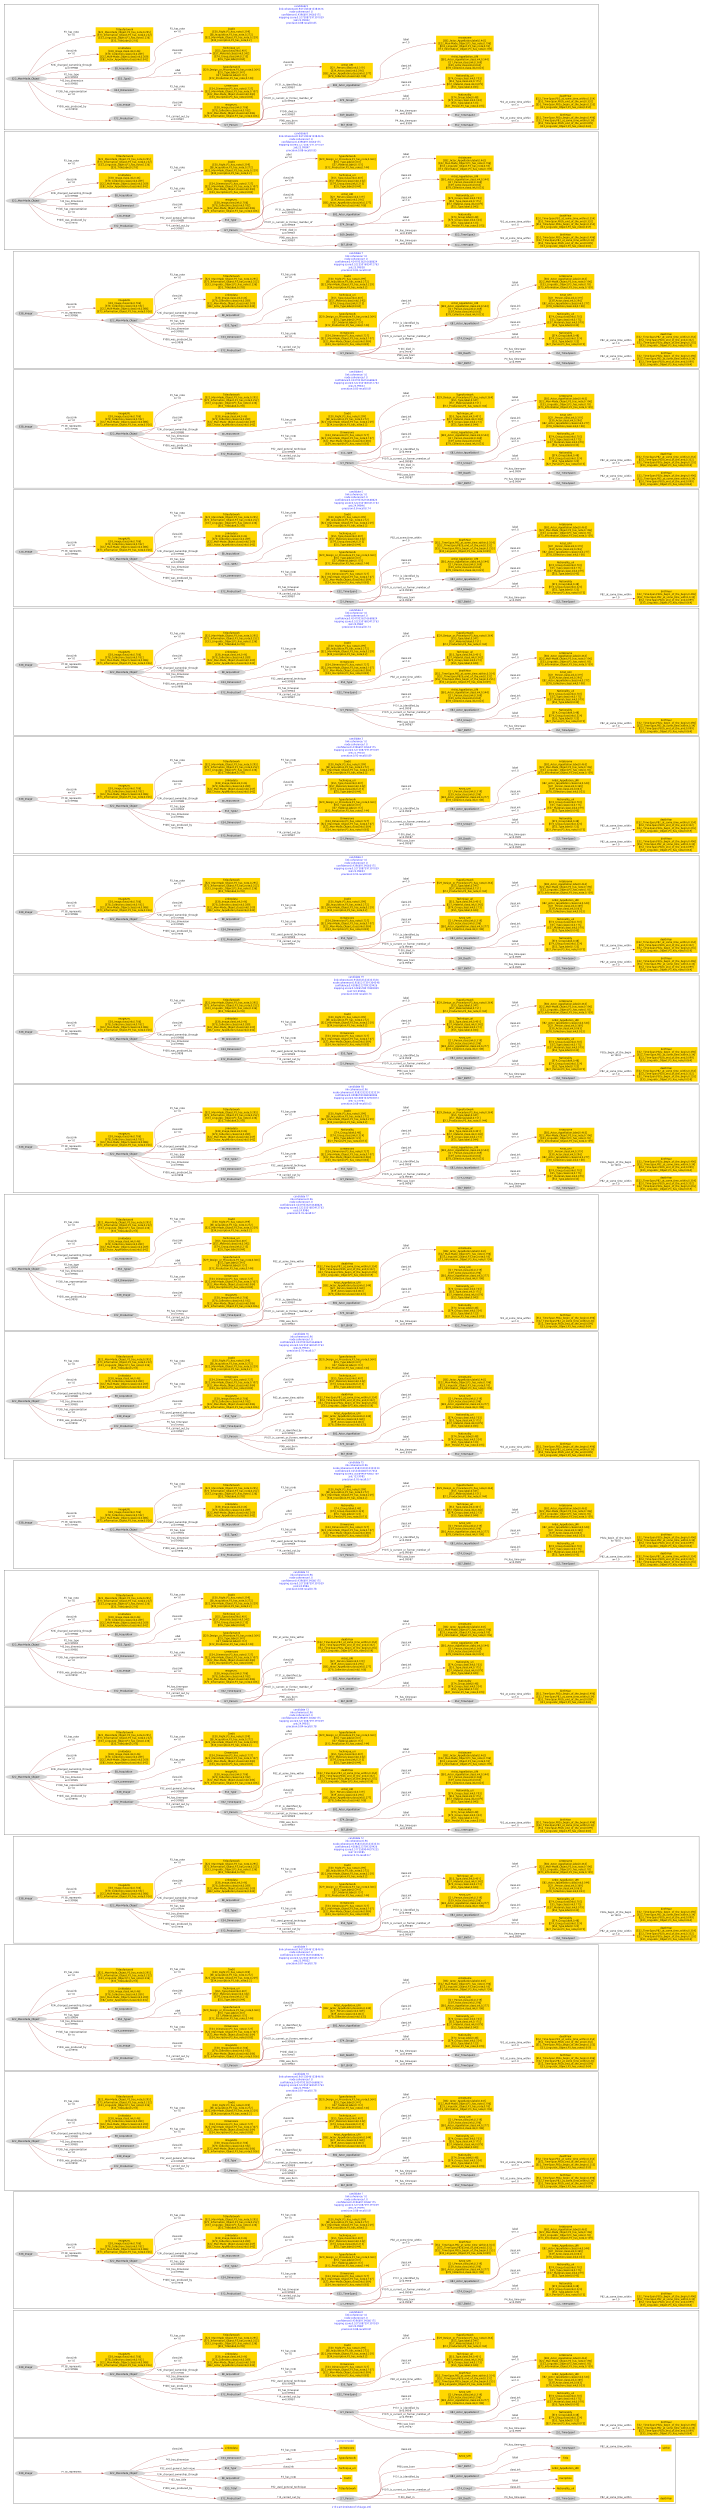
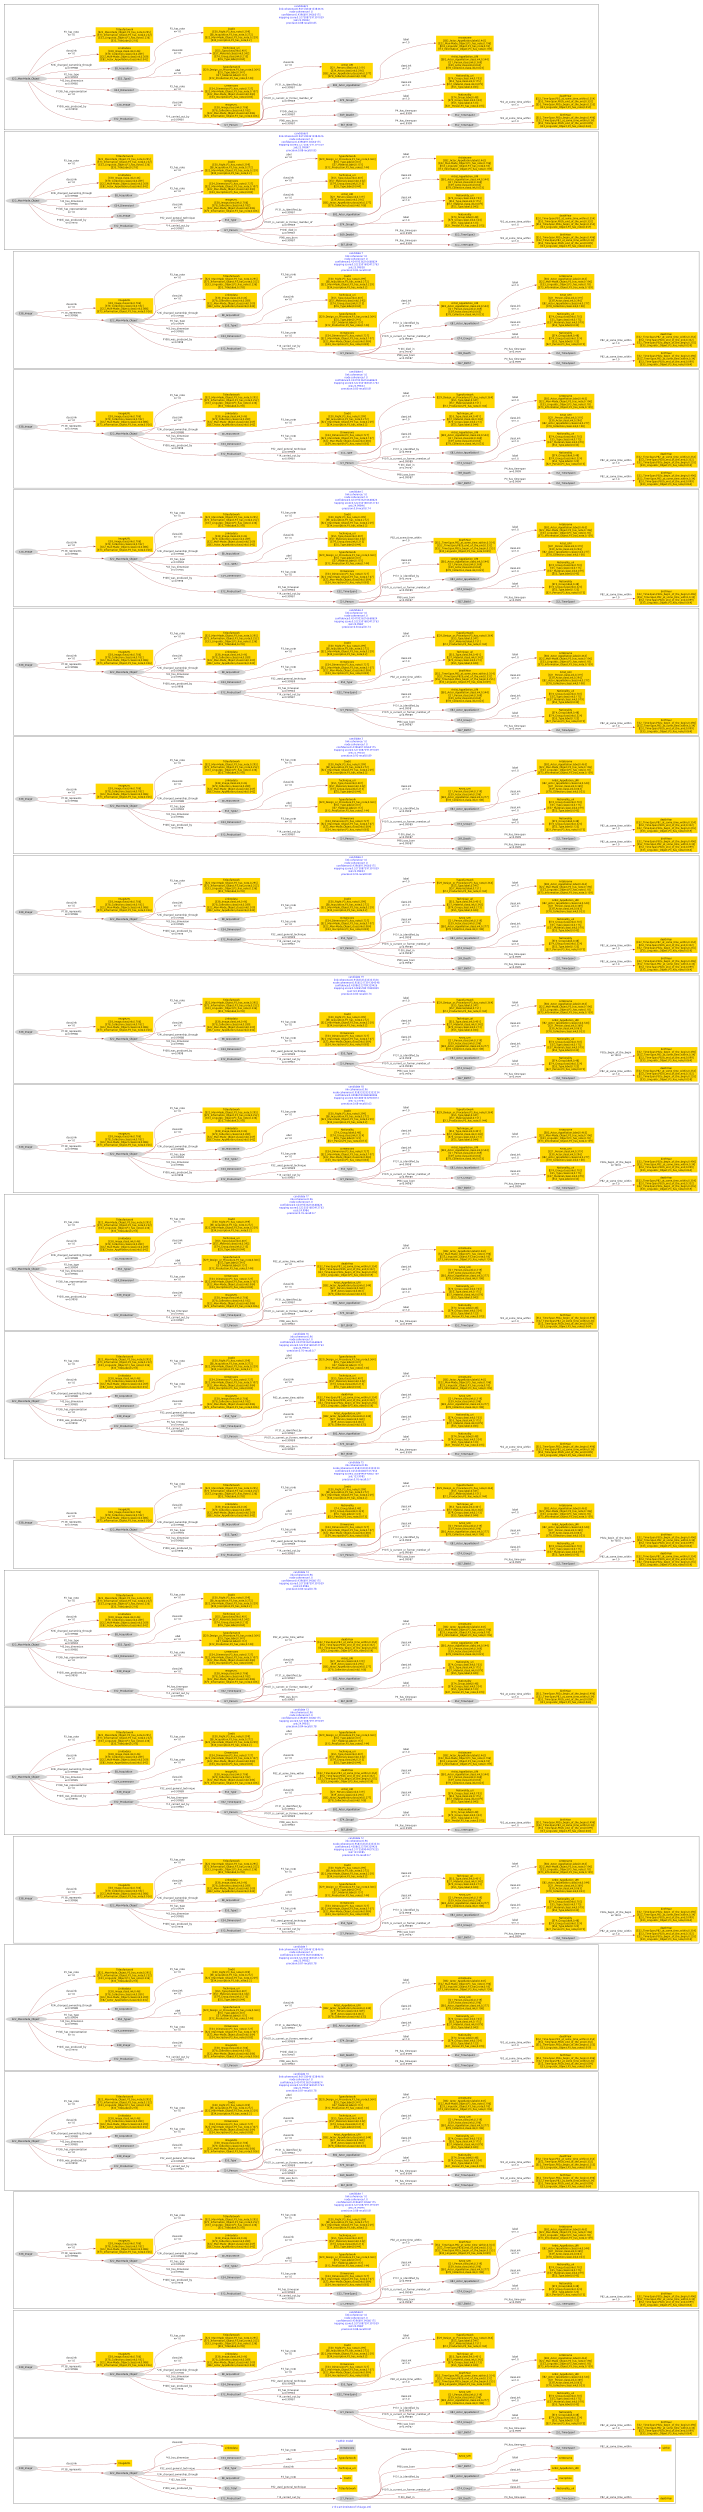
cluster "1-correct model": label "1-correct model" -> "1-within model"
node "Dimensions": fillcolor gold -> lightgray
node "Title": label "Title" -> "Artistname"
node "ImageURL": added
